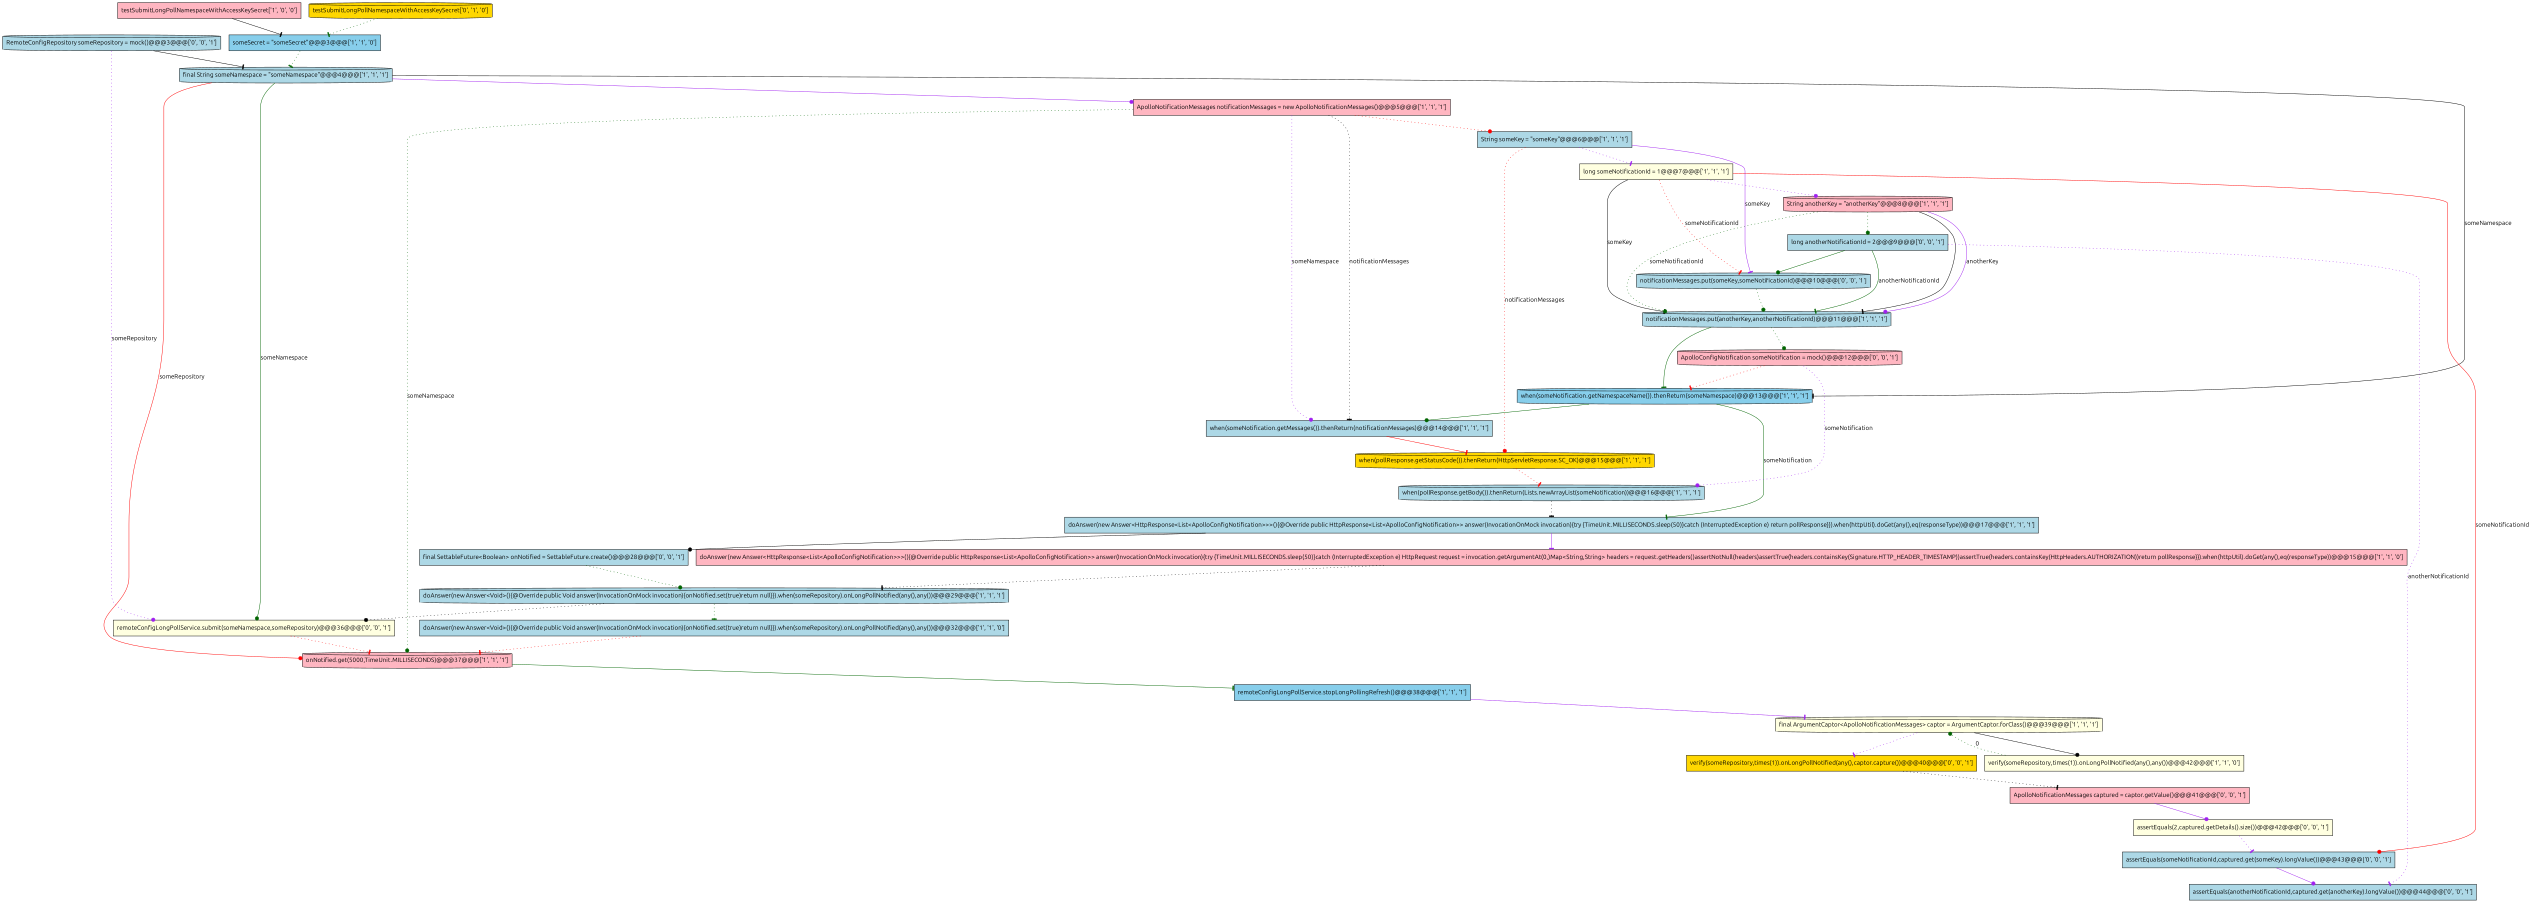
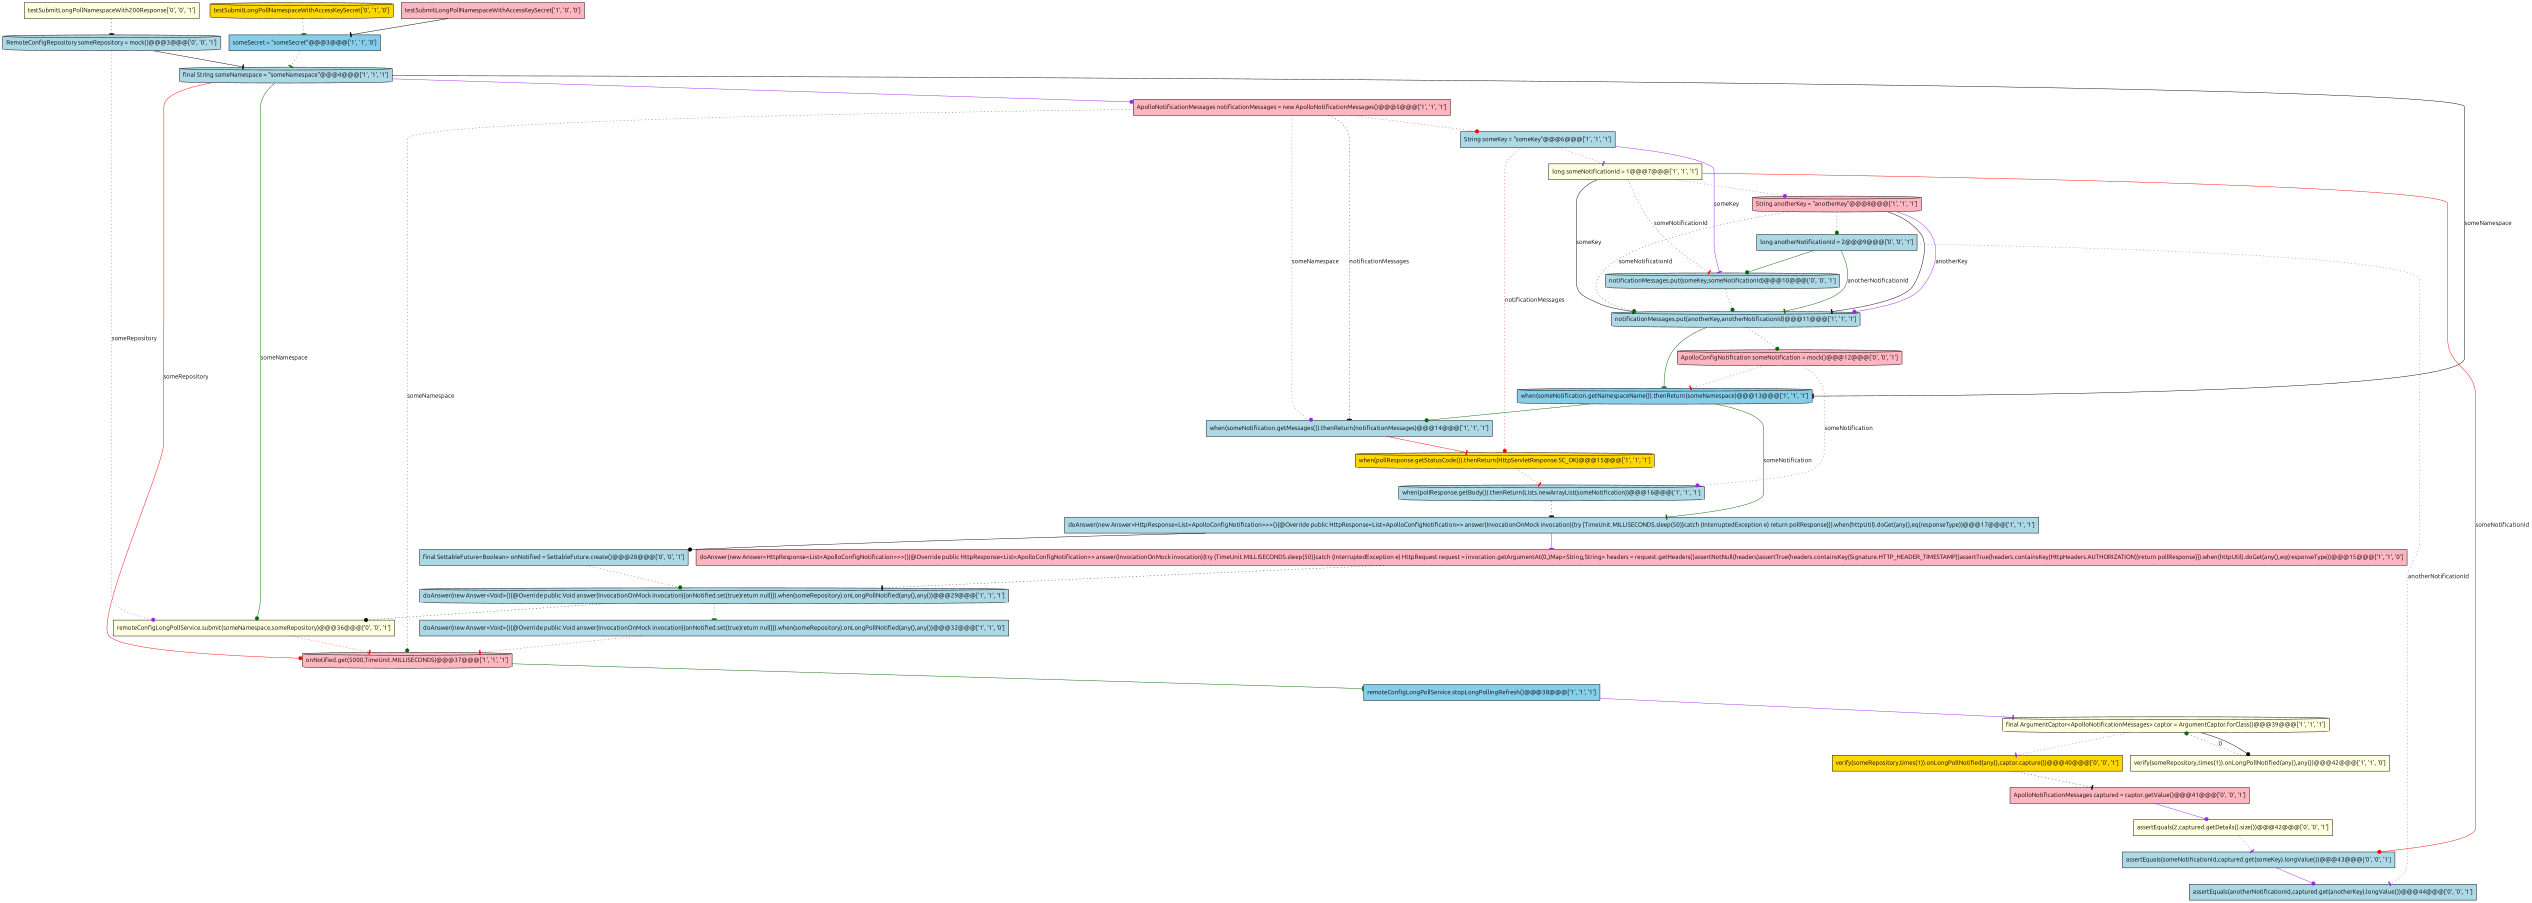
node "testSubmitLongPollNamespaceWith200Response['0', '0', '1']": added
